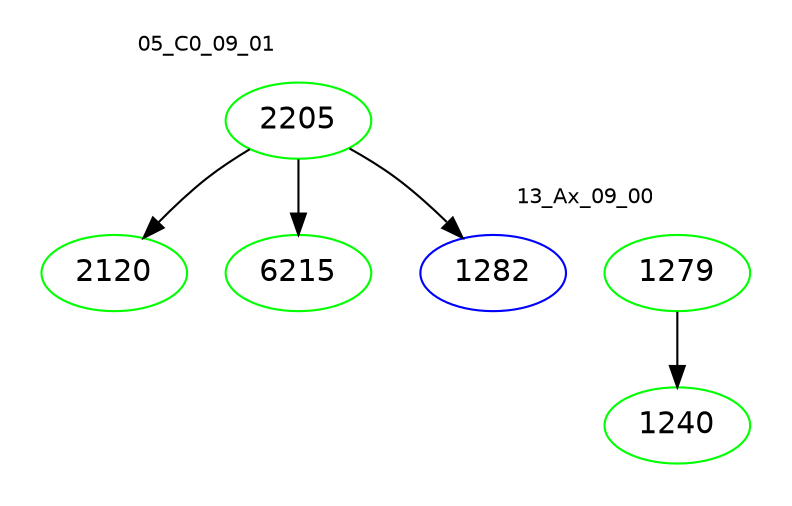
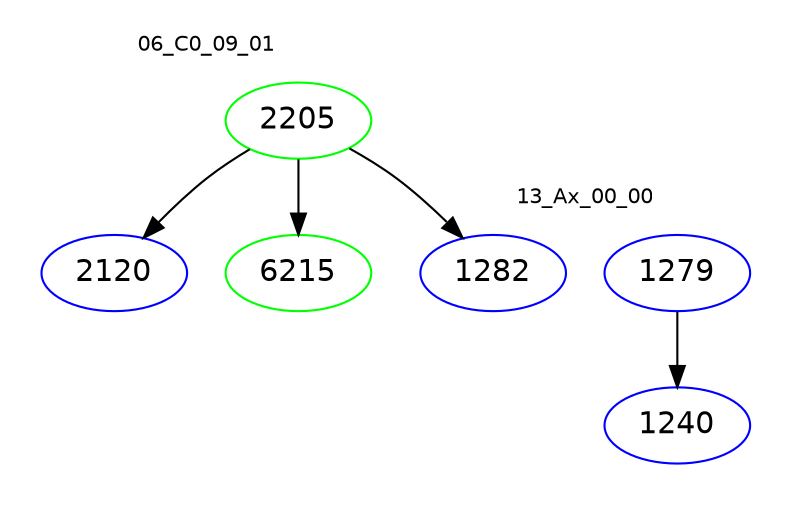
cluster "05_C0_09_01": label "05_C0_09_01" -> "06_C0_09_01"
cluster "13_Ax_09_00": label "13_Ax_09_00" -> "13_Ax_00_00"
node "2120": color green -> blue
node "1279": color green -> blue
node "1240": color green -> blue
